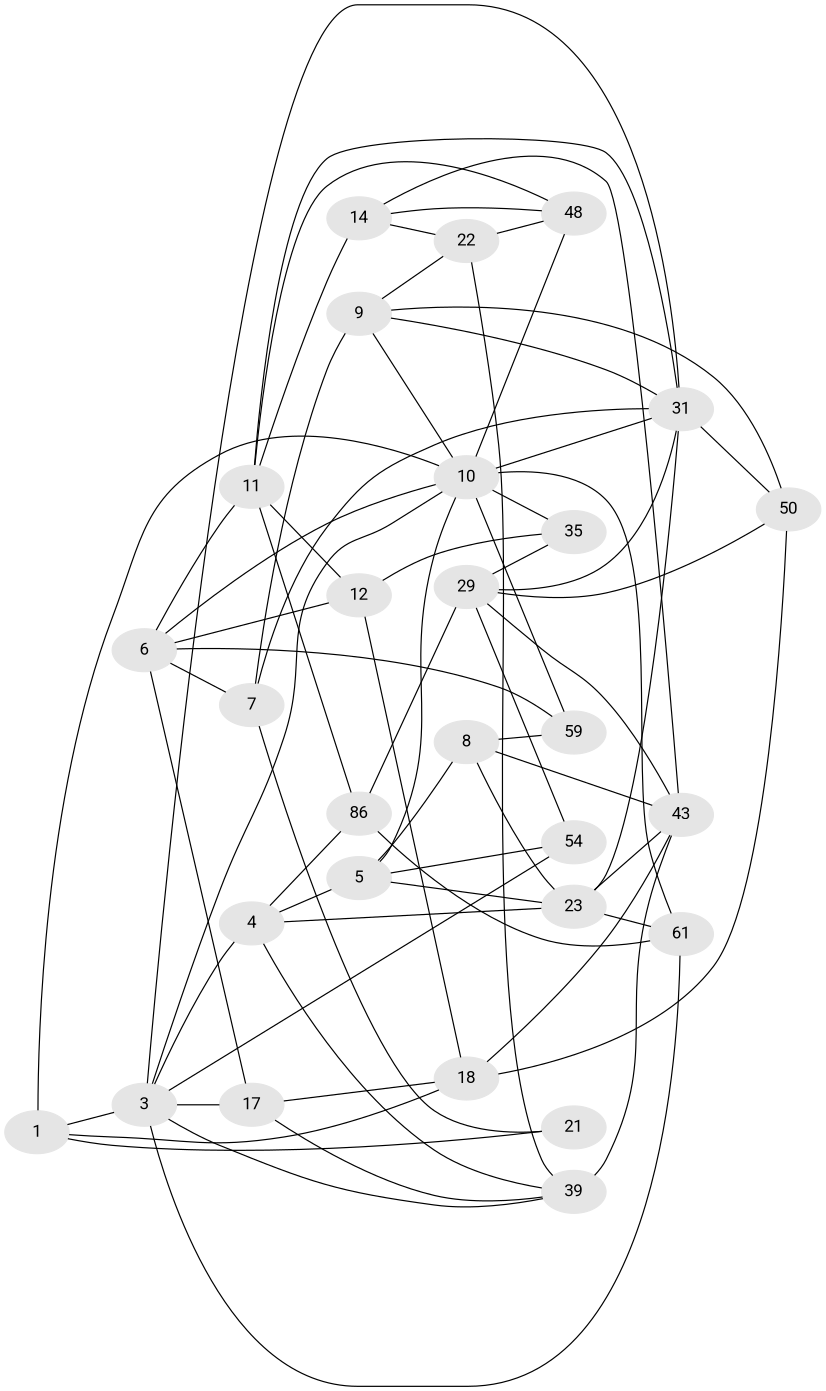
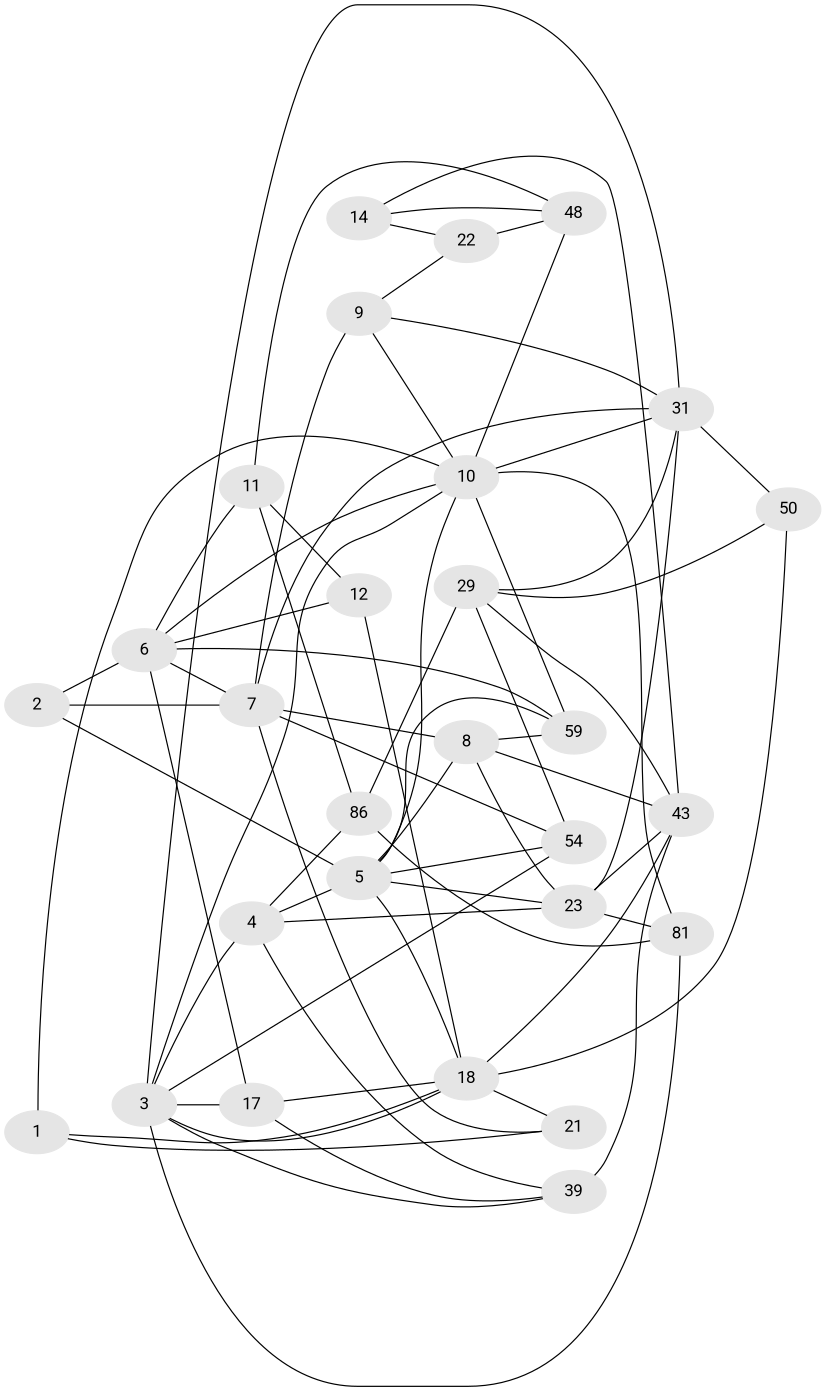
edge "31" -- "11": removed
edge "9" -- "50": removed
edge "14" -- "11": removed
node "35": removed
node "2": added
edge "22" -- "39": removed
edge "7" -- "8": added
edge "59" -- "5": added
edge "7" -- "54": added
node "61": label "61" -> "81"
edge "5" -- "18": added
edge "18" -- "21": added
edge "3" -- "1": now "3" -- "18"
